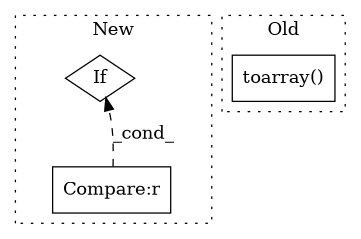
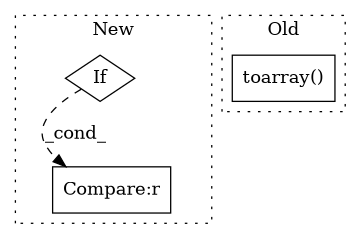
edge "Compare:r" -> "If": reversed
